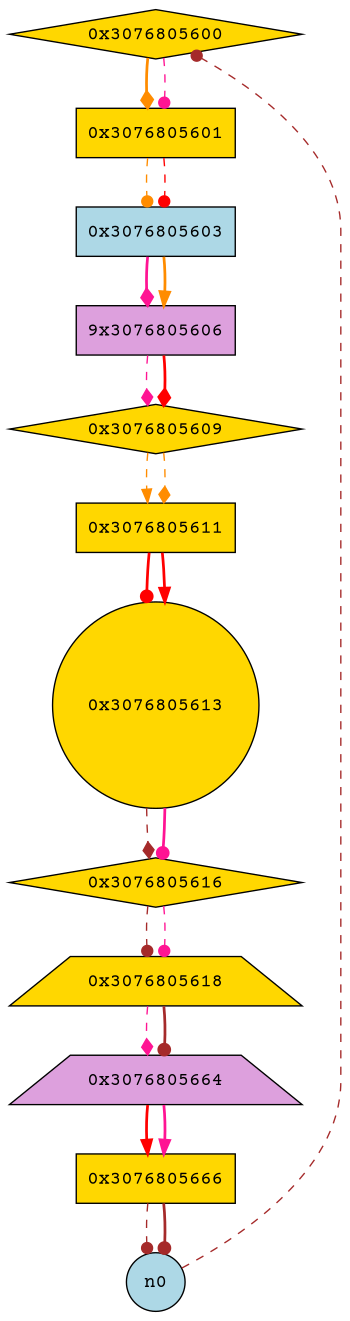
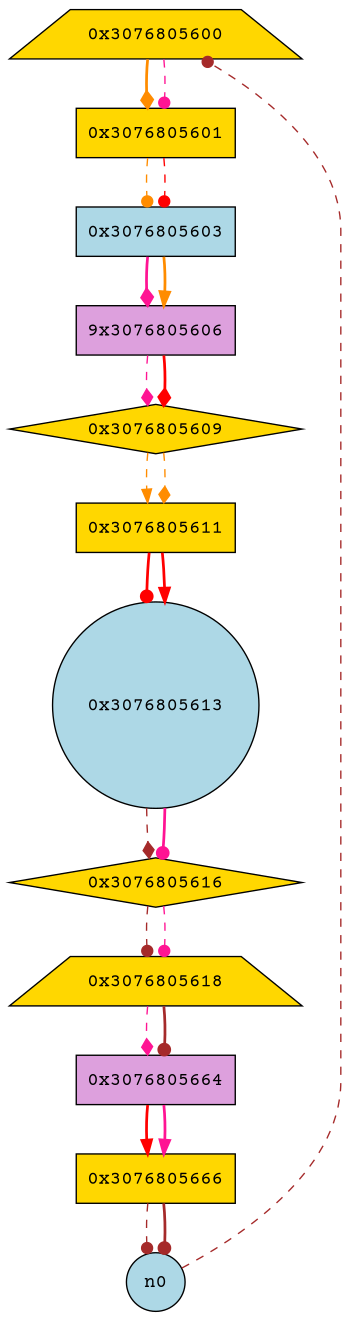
node "0x3076805600": shape diamond -> trapezium
node "0x3076805613": fillcolor gold -> lightblue
node "0x3076805664": shape trapezium -> box
